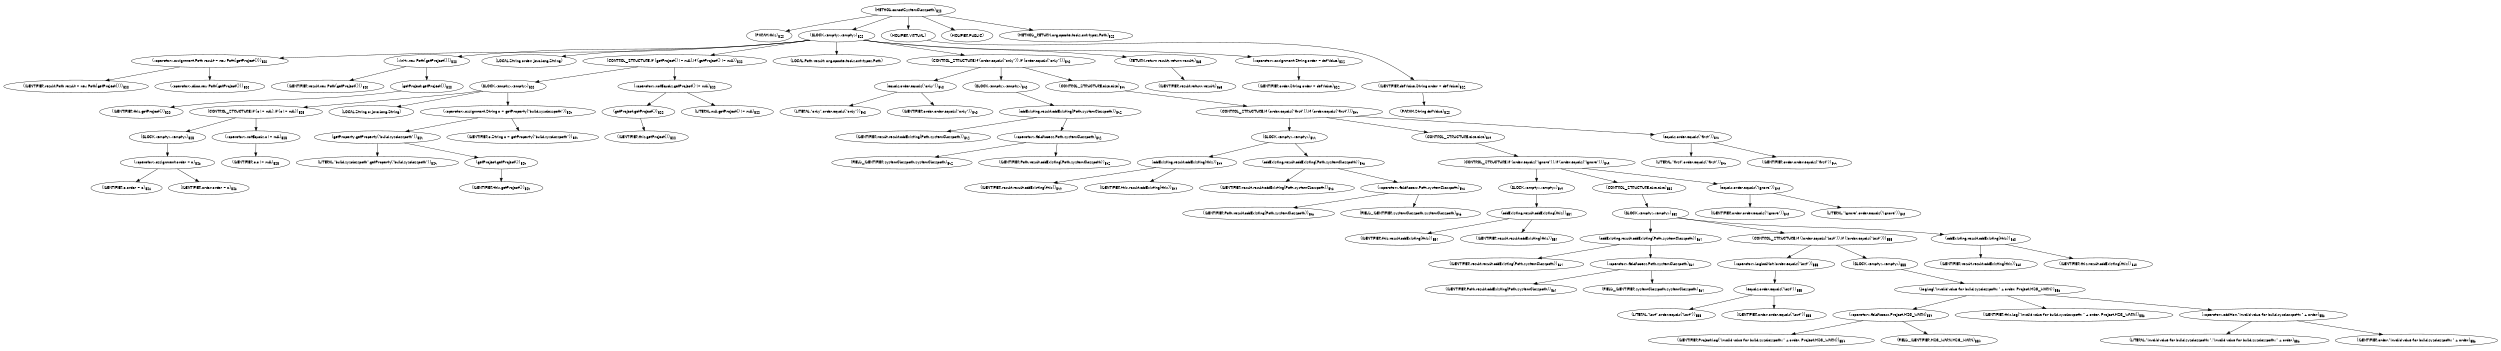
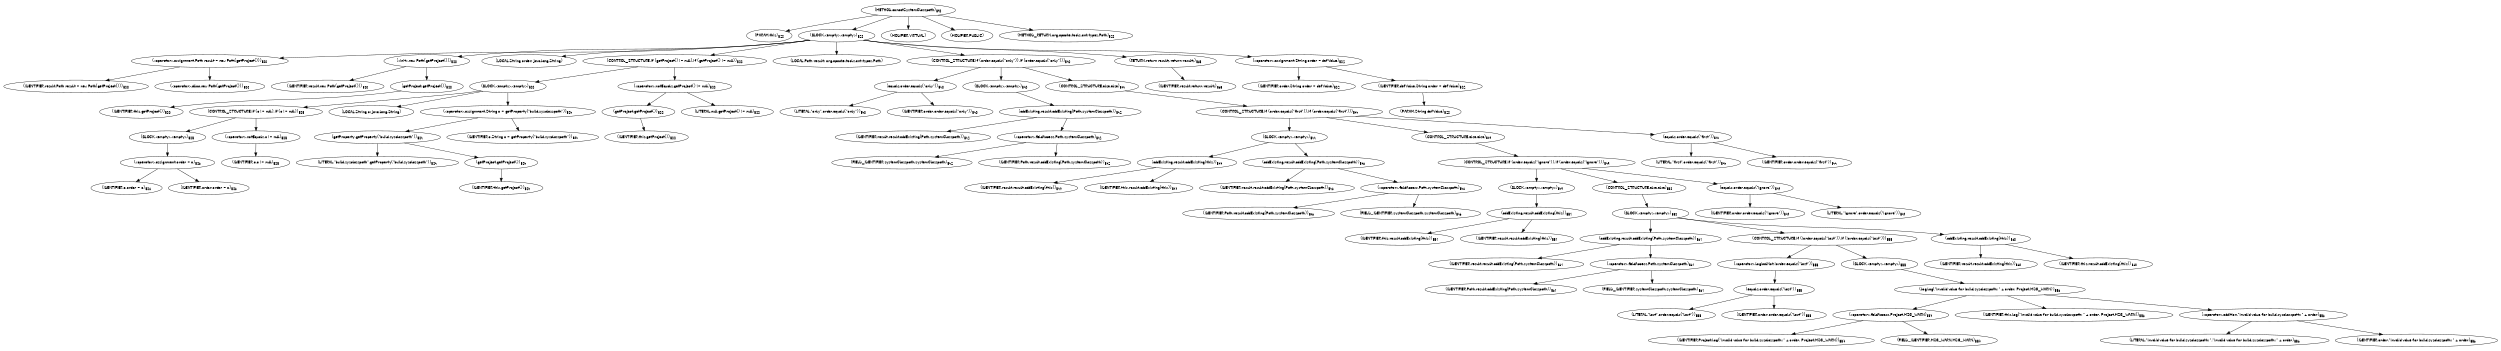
node "(METHOD,concatSystemClasspath)": text "528" -> "598"
edge "(MODIFIER,VIRTUAL)" -> "(IDENTIFIER,defValue,String order = defValue)": now "(<operator>.assignment,String order = defValue)" -> "(IDENTIFIER,defValue,String order = defValue)"
